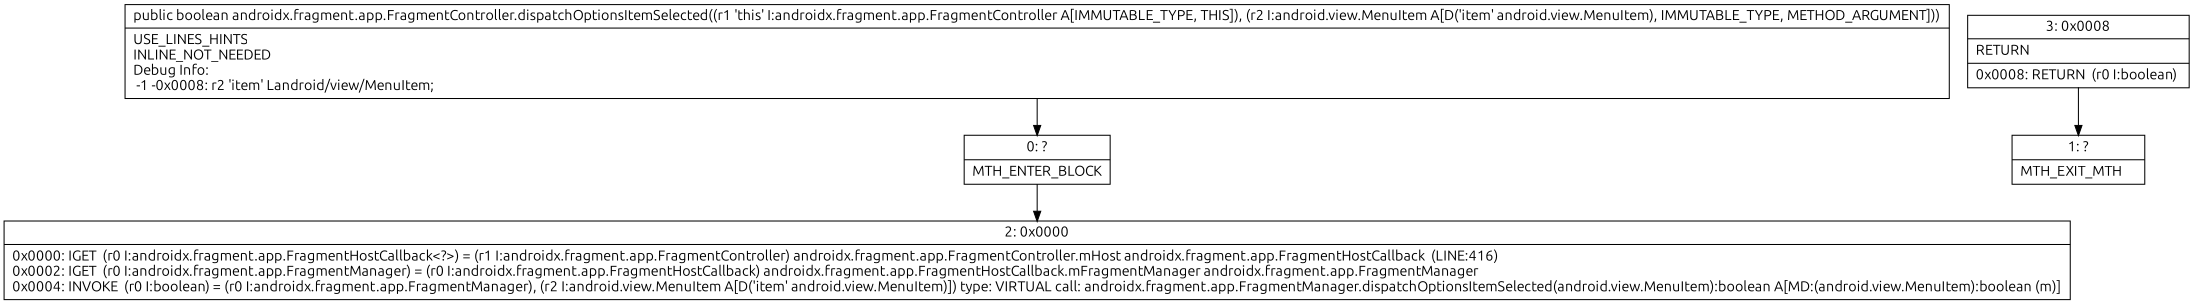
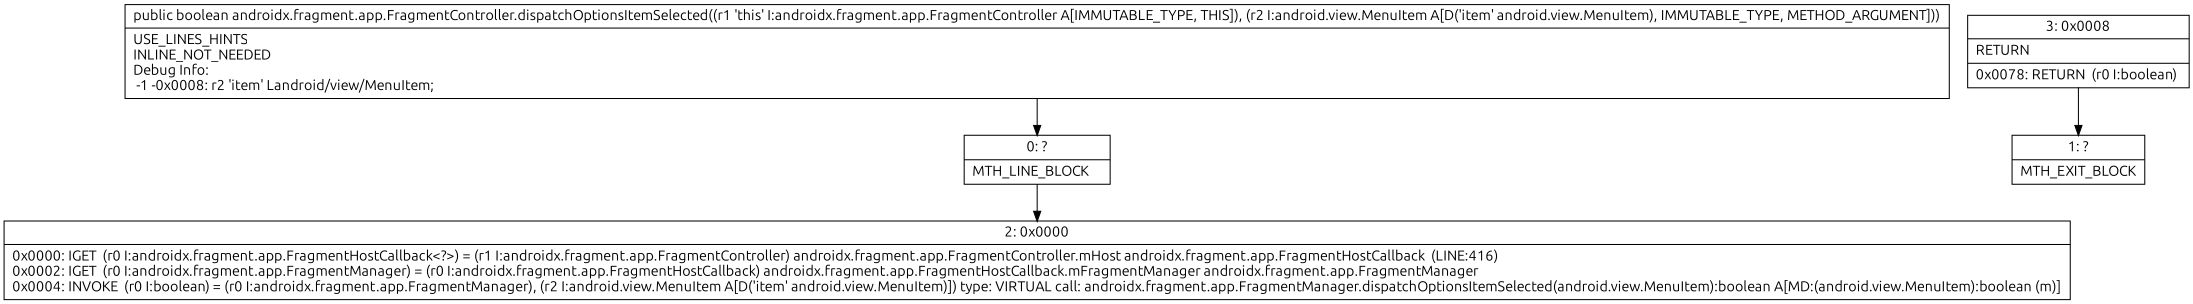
node "3: 0x0008": text "0x0008: RETURN  (r0 I:boolean)" -> "0x0078: RETURN  (r0 I:boolean)"
node "0: ?": text "MTH_ENTER_BLOCK" -> "MTH_LINE_BLOCK"
node "1: ?": text "MTH_EXIT_MTH" -> "MTH_EXIT_BLOCK"
